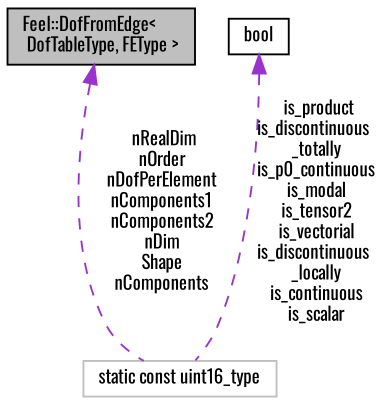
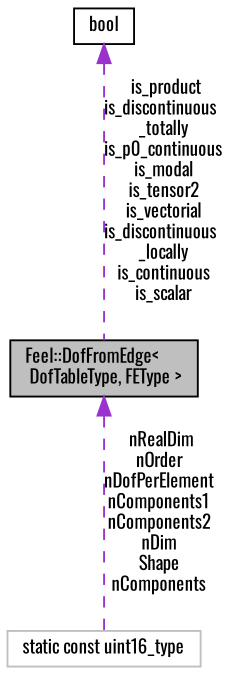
edge "static const uint16_type" -> "bool": now "Feel::DofFromEdge< DofTableType, FEType >" -> "bool"
